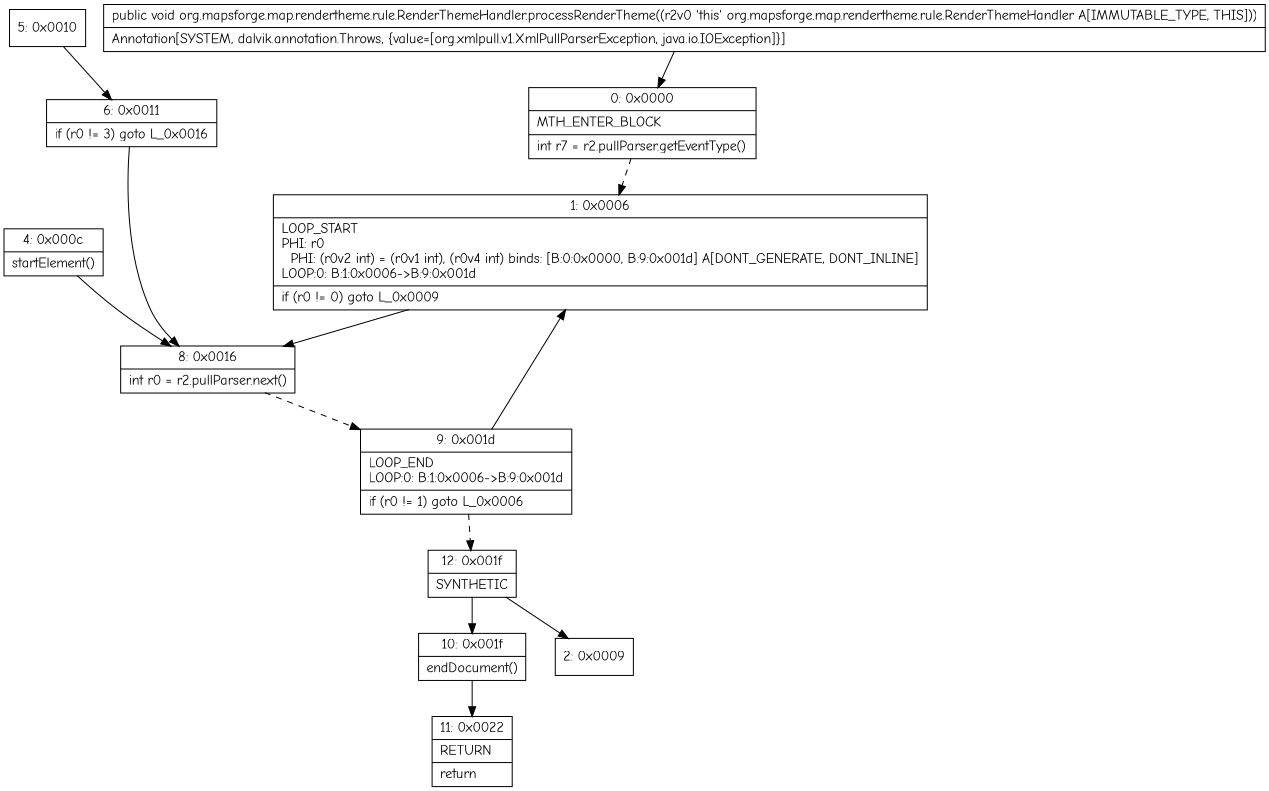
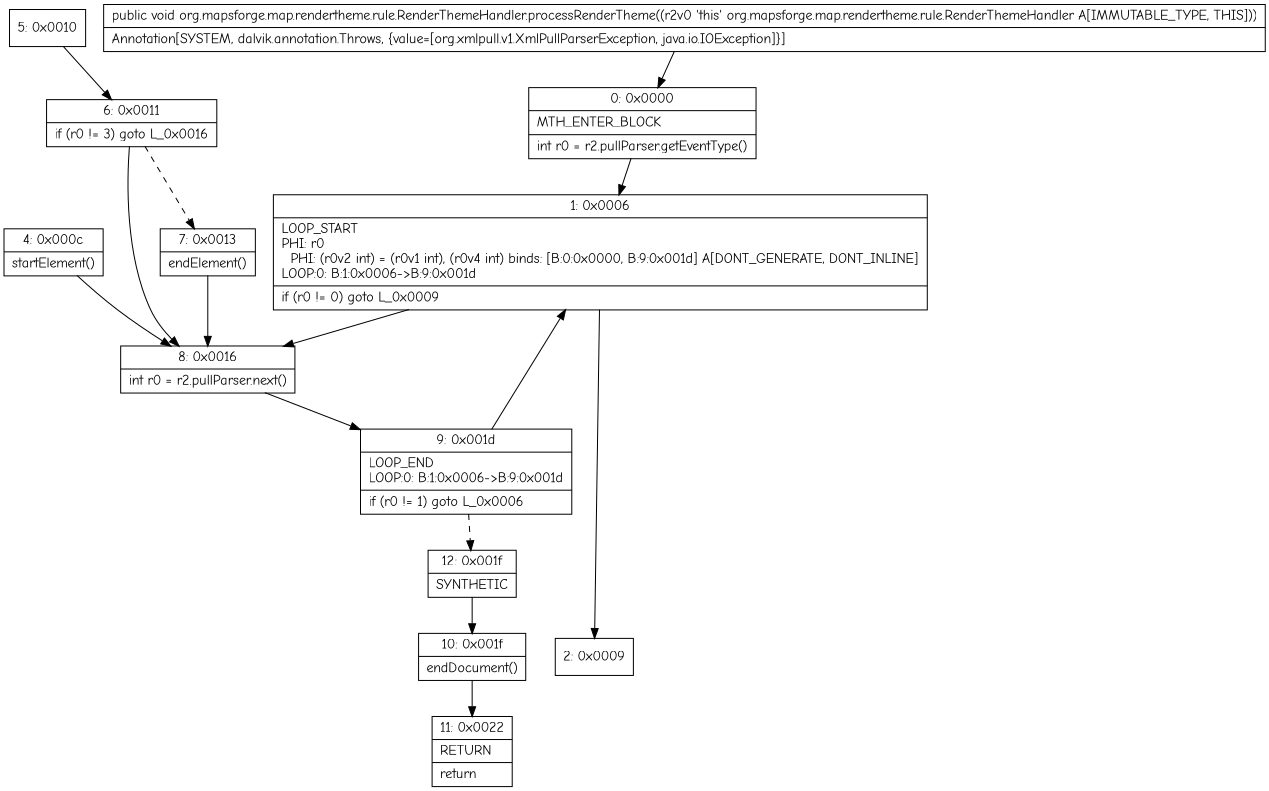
node "0: 0x0000": text "int r7 = r2.pullParser.getEventType()" -> "int r0 = r2.pullParser.getEventType()"
edge "0: 0x0000" -> "1: 0x0006": style dashed -> solid
node "7: 0x0013": added
edge "8: 0x0016" -> "9: 0x001d": style dashed -> solid
edge "12: 0x001f" -> "2: 0x0009": now "1: 0x0006" -> "2: 0x0009"
